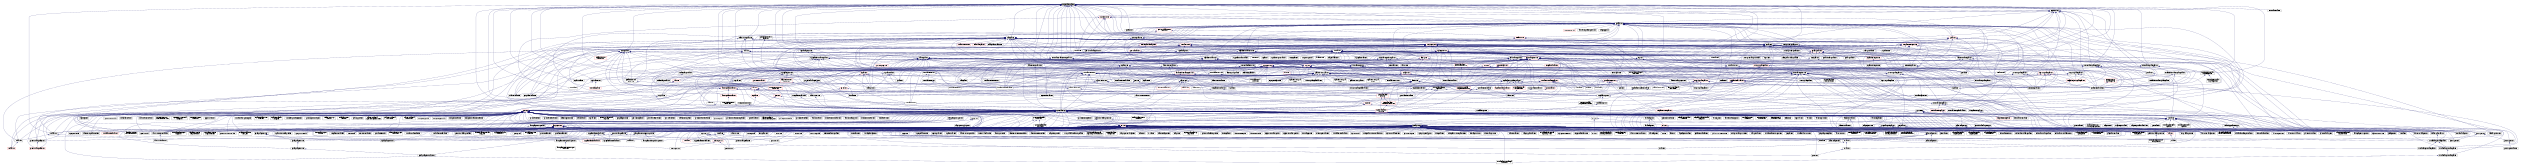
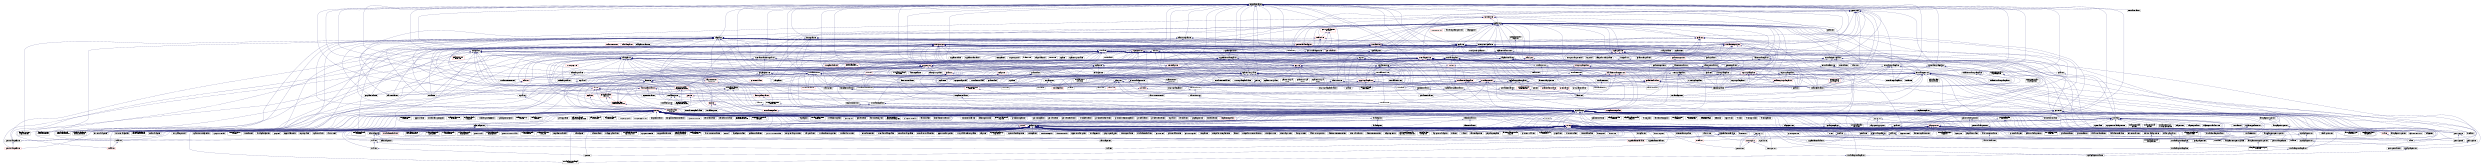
node "plain_action_move_semantics.cpp": added
node "uncounted_symbol_to _local_object.cpp": removed
node "osu_bw.cpp": removed
